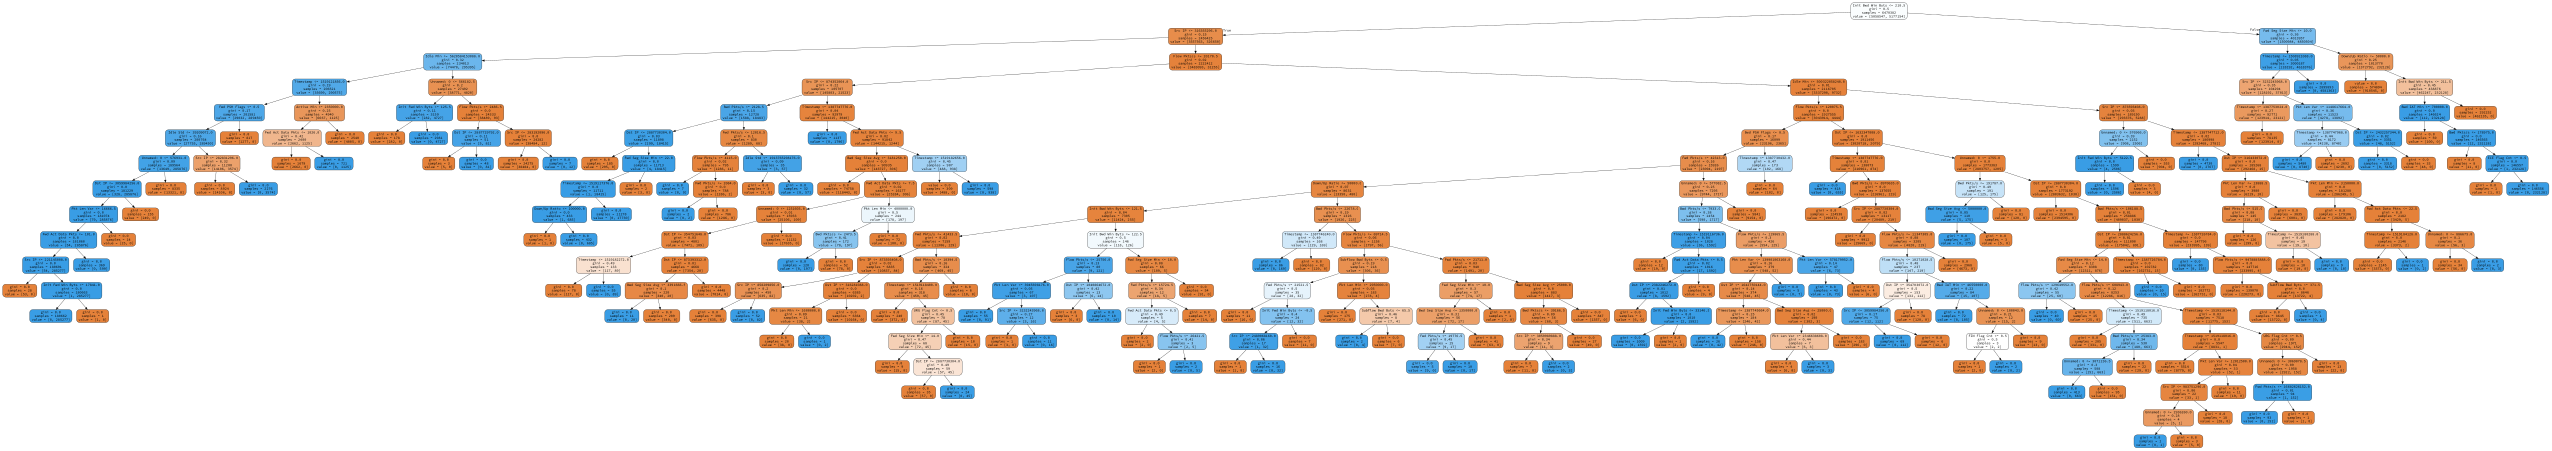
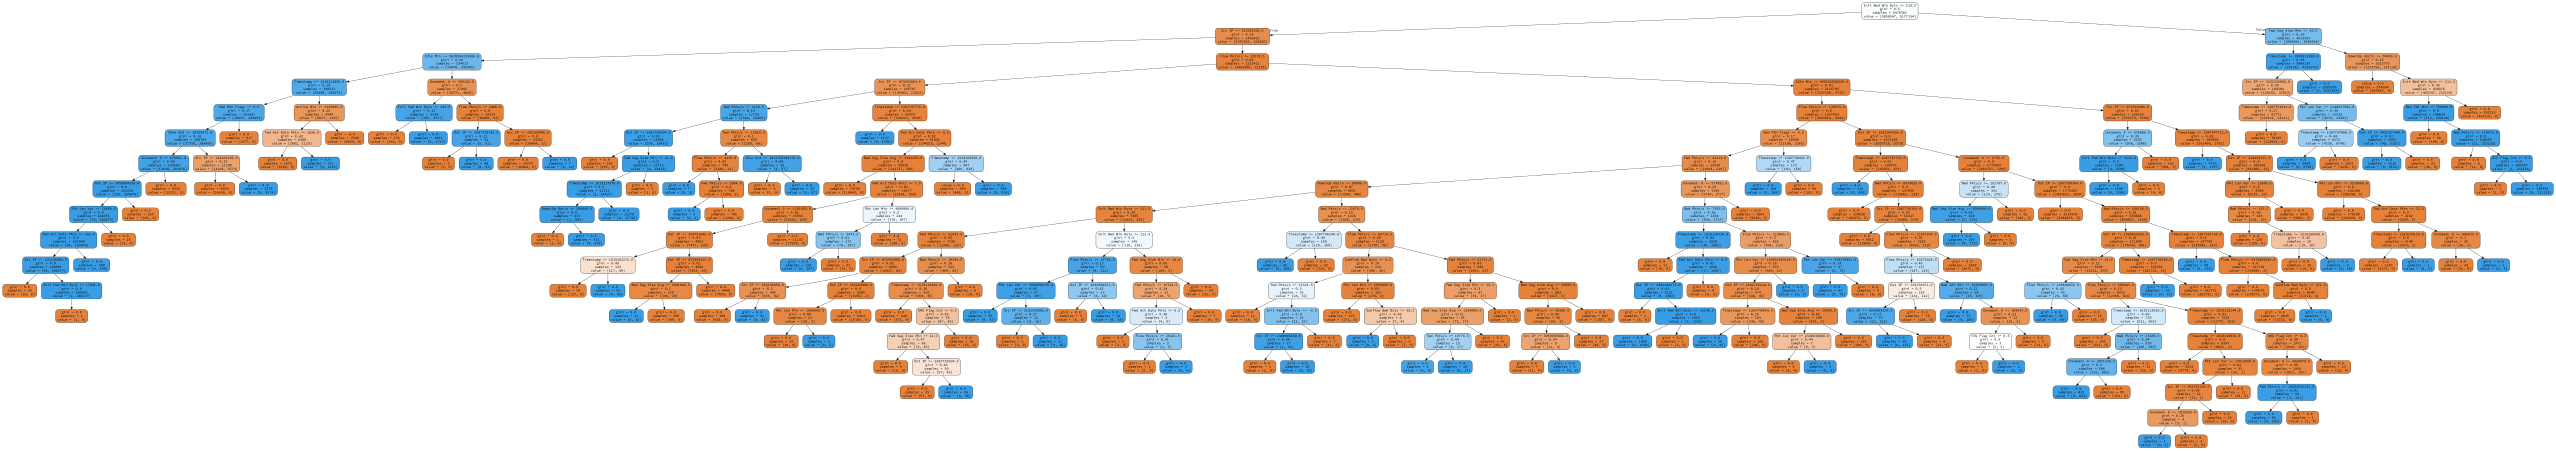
node "gini = 0.0 samples = 109 value = [0, 168]": added
node "gini = 0.0 samples = 180662 value = [0, 285277]": removed
